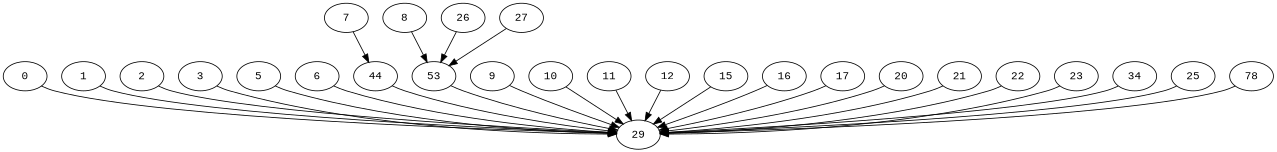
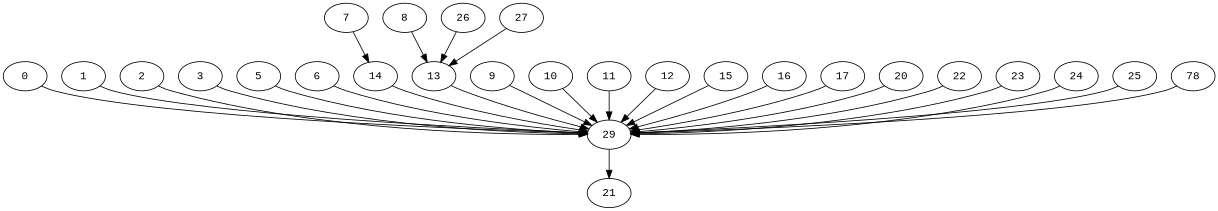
node "44": label "44" -> "14"
node "53": label "53" -> "13"
node "34": label "34" -> "24"
edge "21" -> "29": reversed
